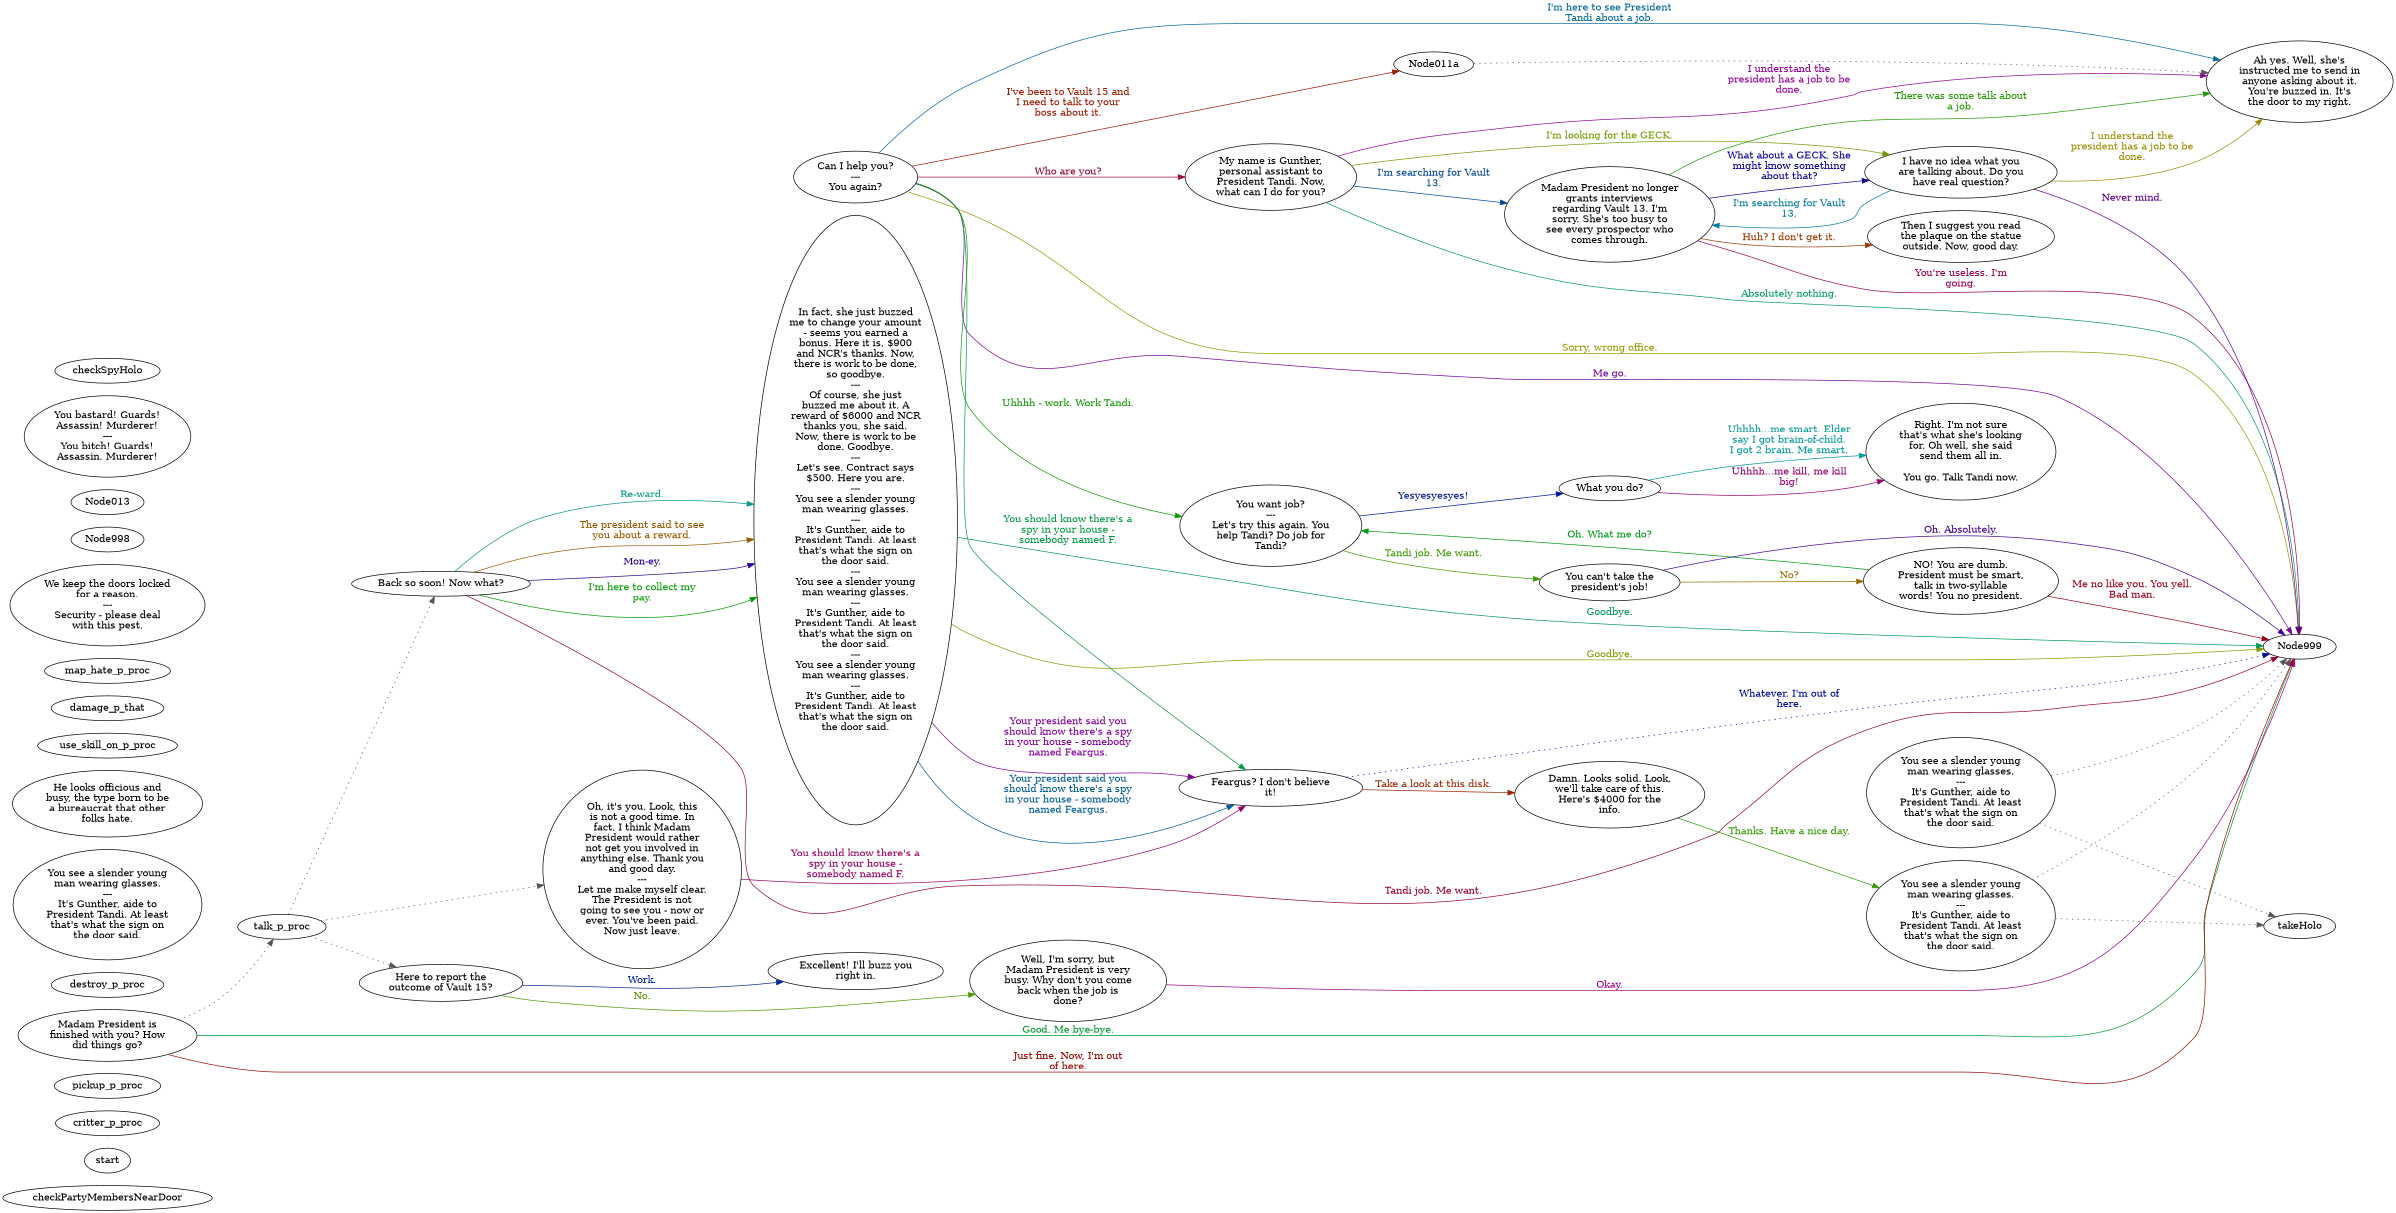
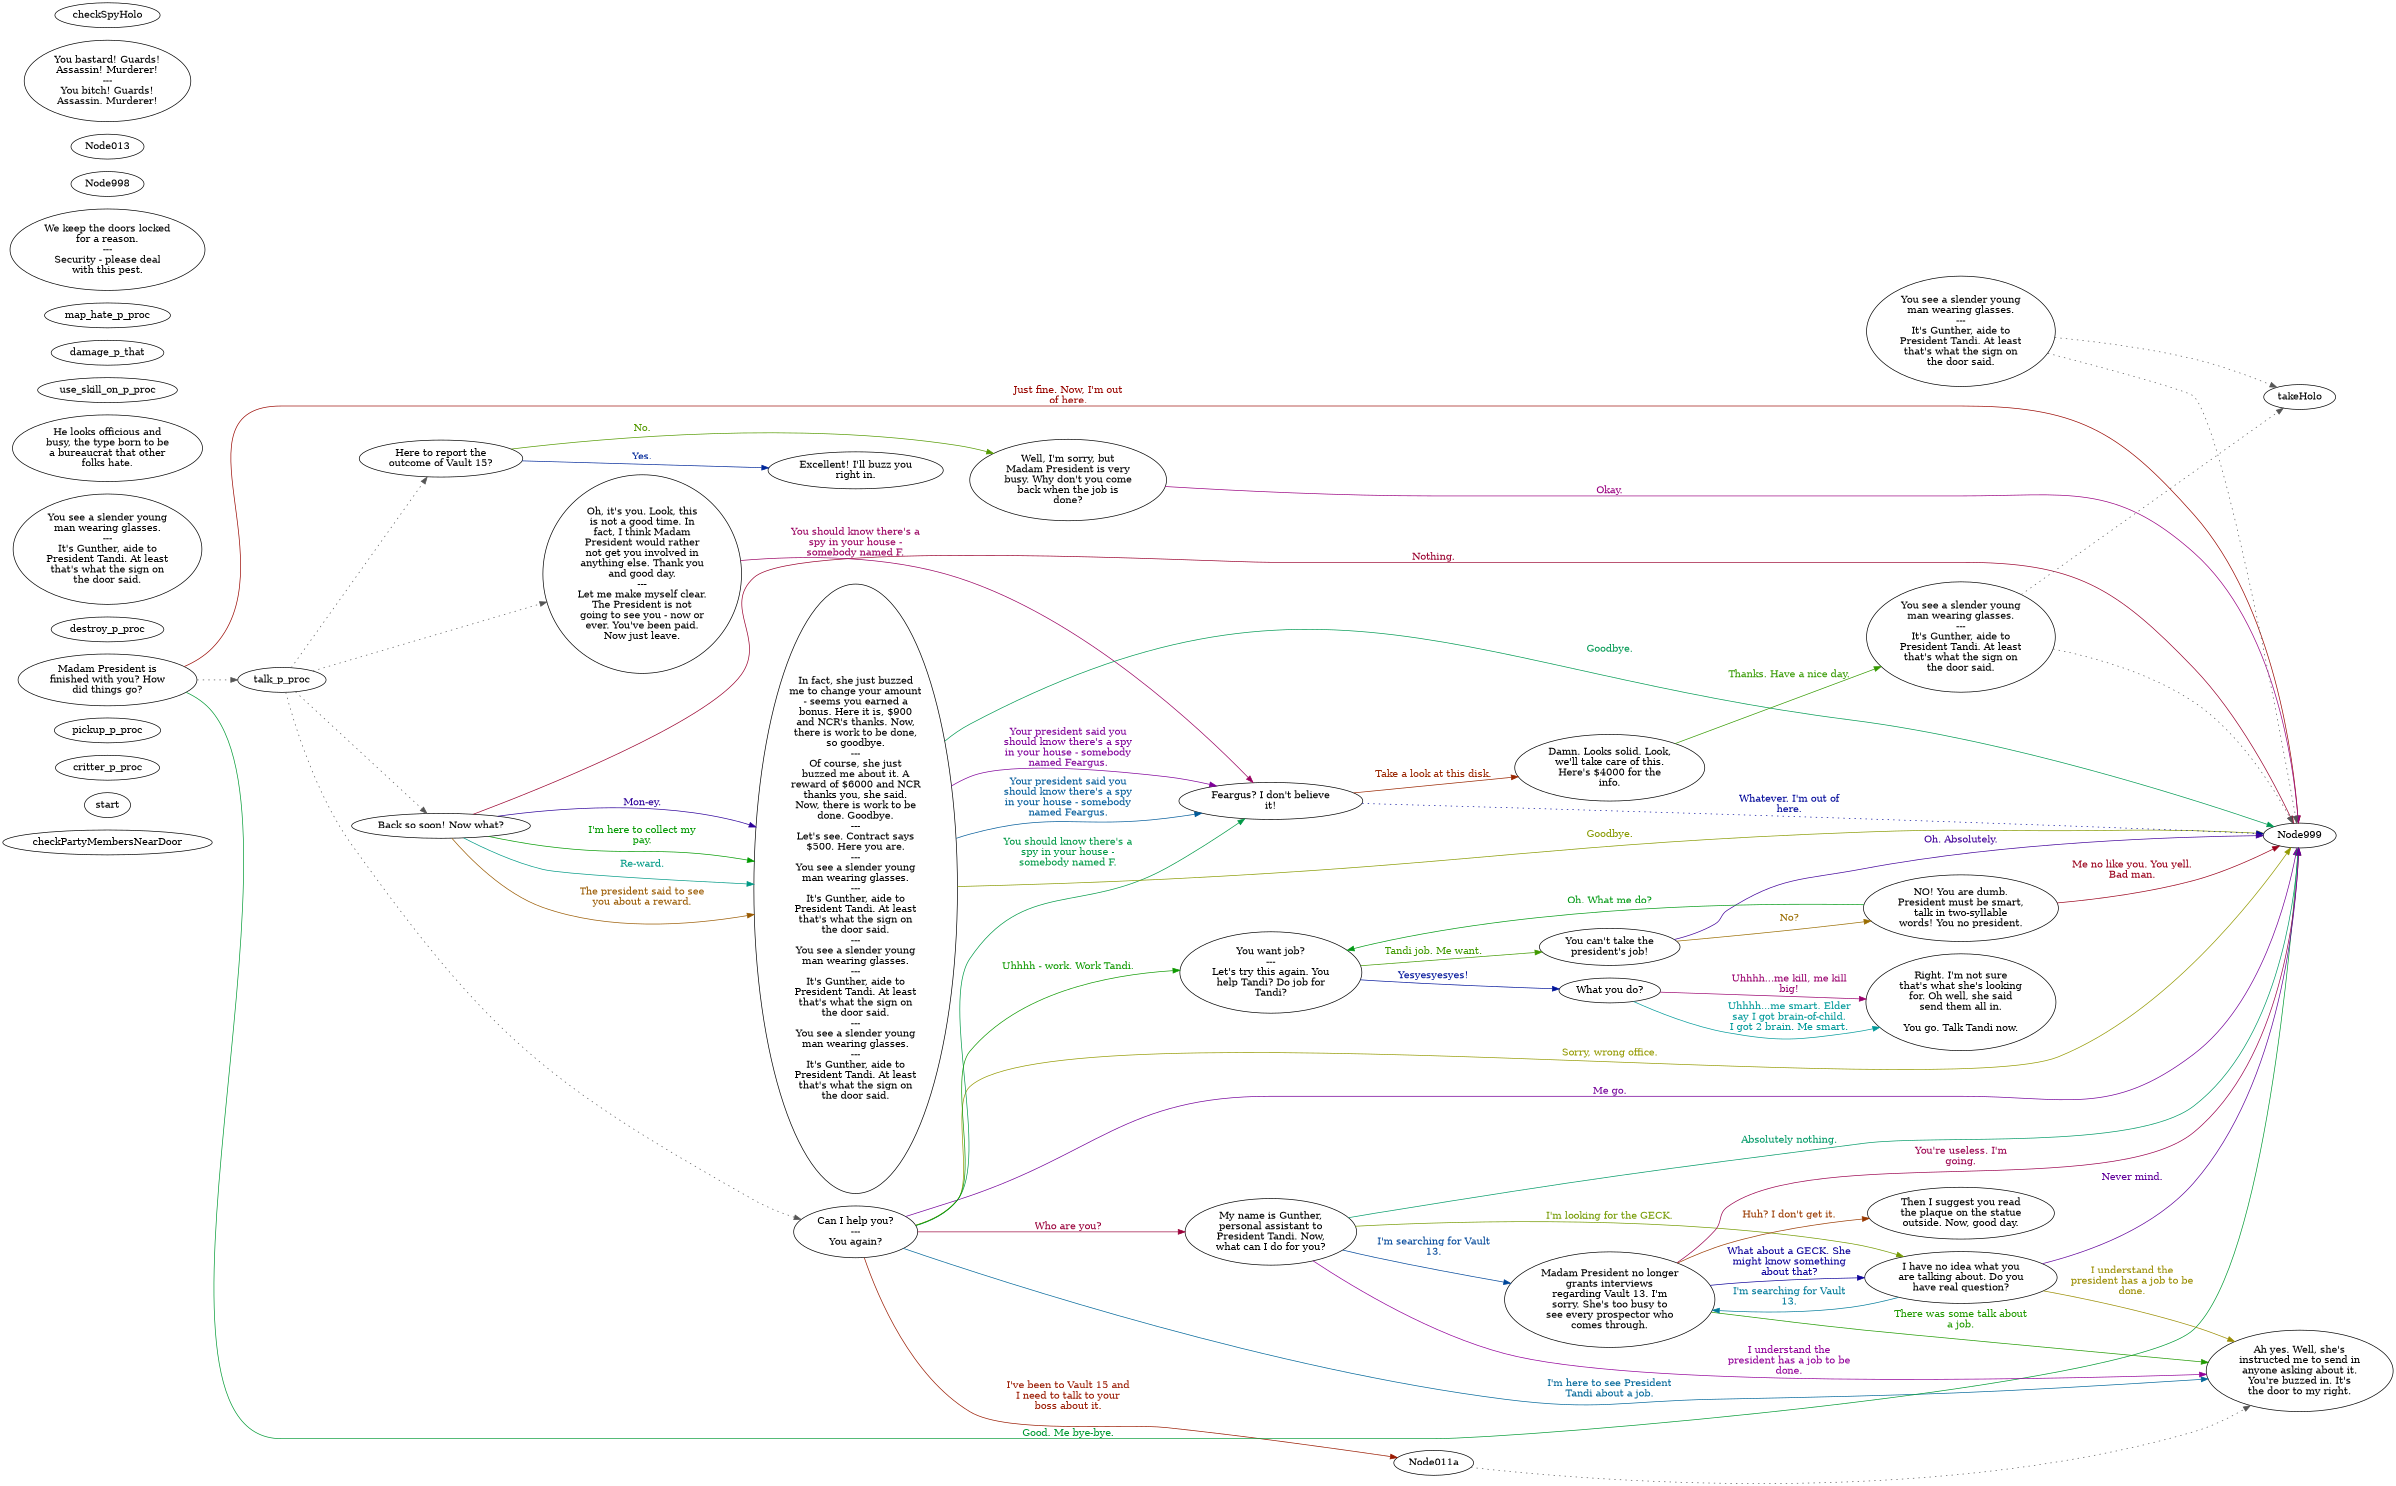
edge "Back so soon! Now what?" -> "Node999": label "Tandi job. Me want." -> "Nothing."
edge "Here to report the outcome of Vault 15?" -> "Excellent! I'll buzz you right in.": label "Work." -> "Yes."
edge "talk_p_proc" -> "Can I help you? --- You again?": added
